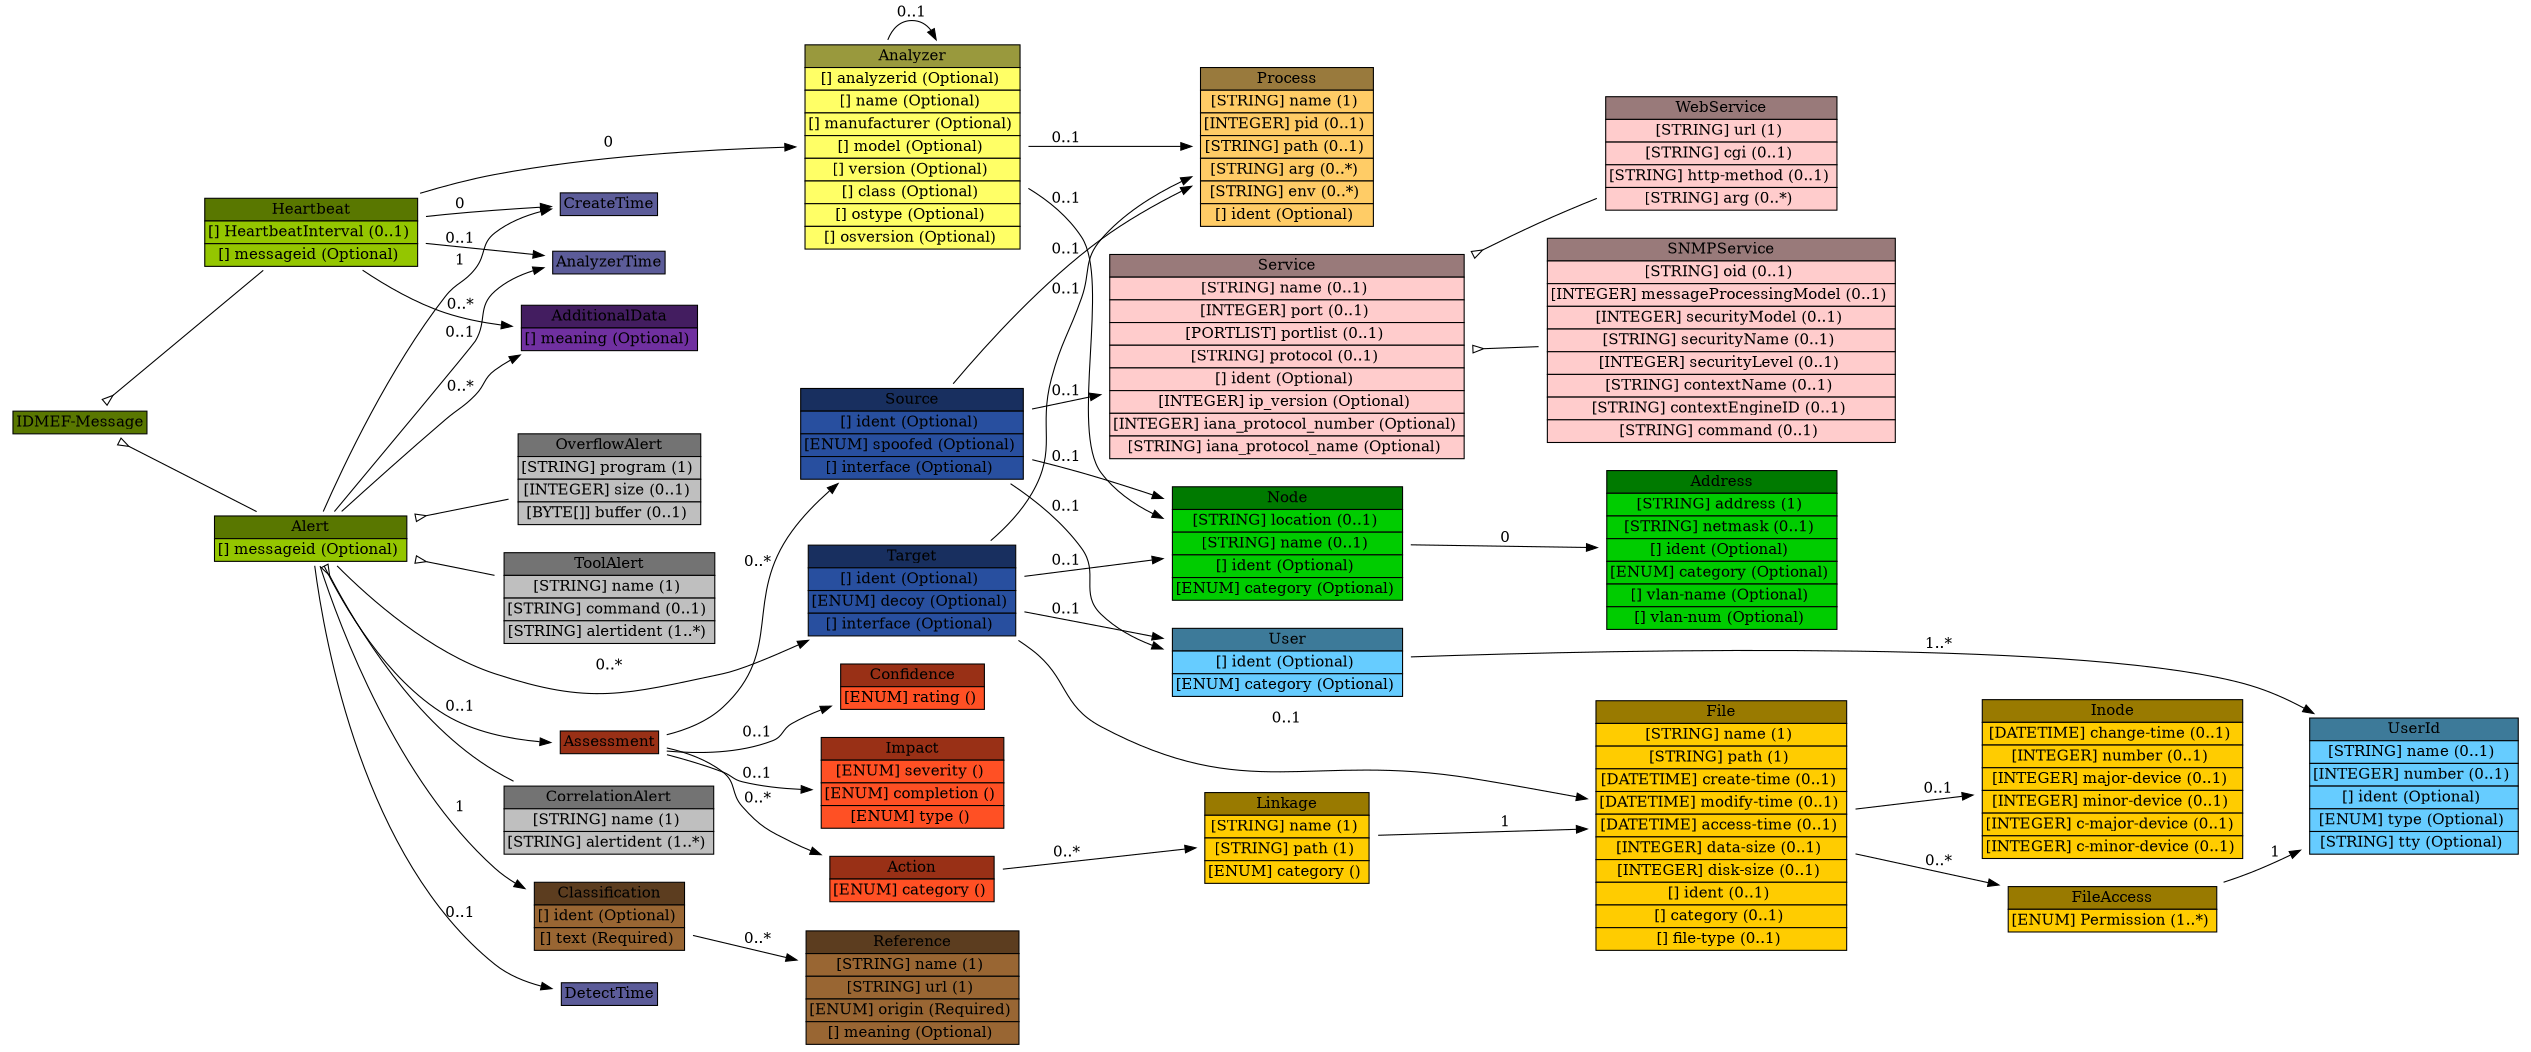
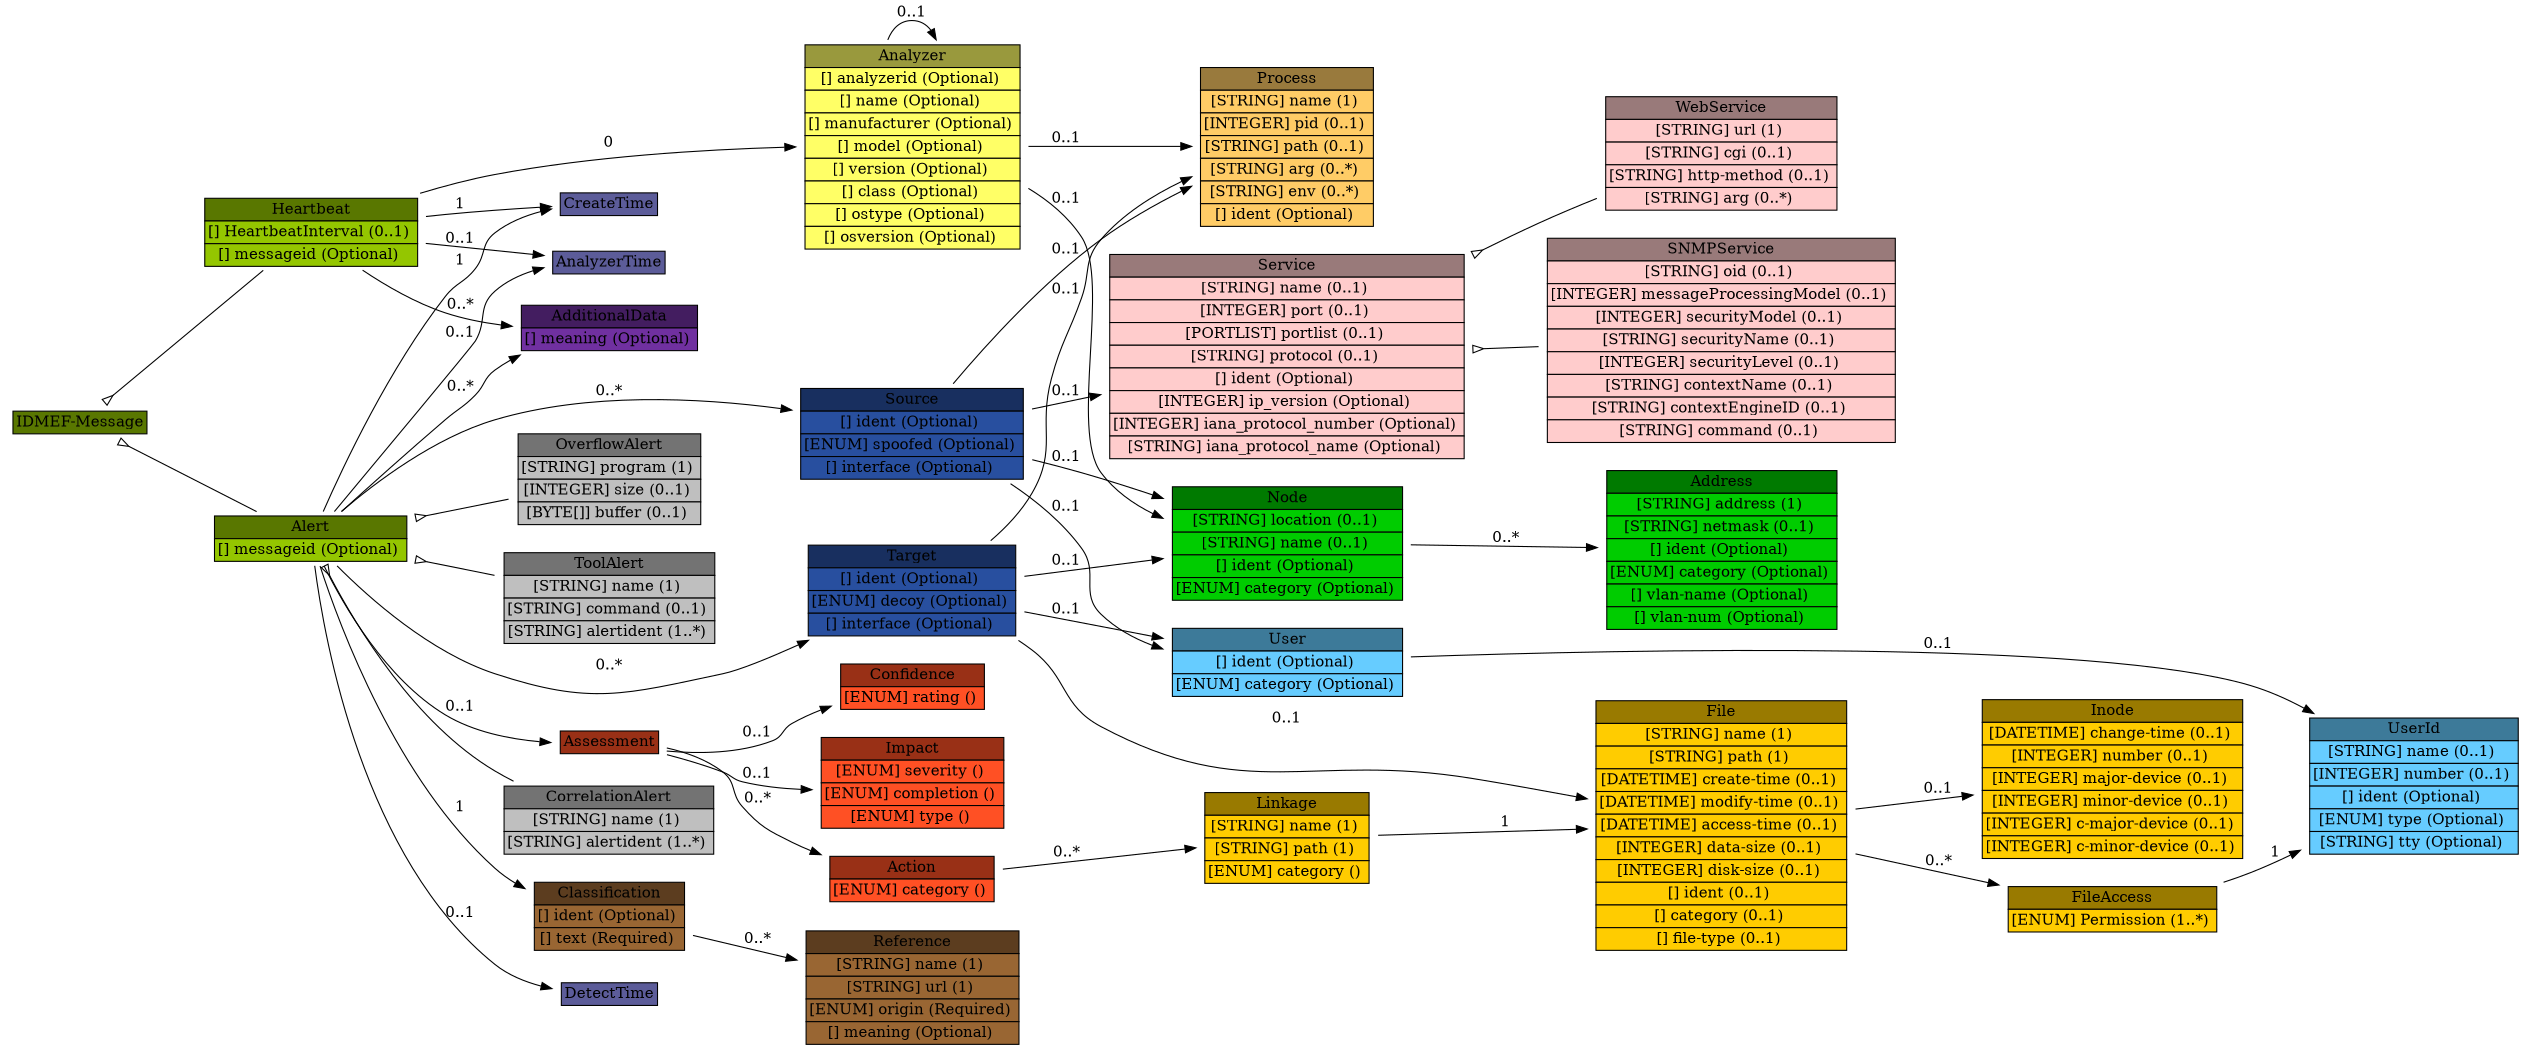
edge "Heartbeat" -> "CreateTime": label "0" -> "1"
edge "Node" -> "Address": label "0" -> "0..*"
edge "Assessment" -> "Source": now "Alert" -> "Source"
edge "User" -> "UserId": label "1..*" -> "0..1"
